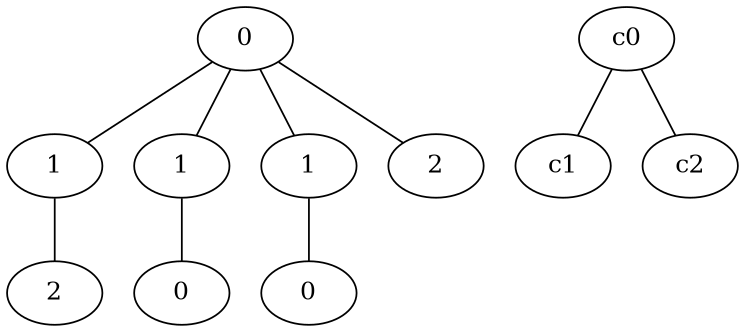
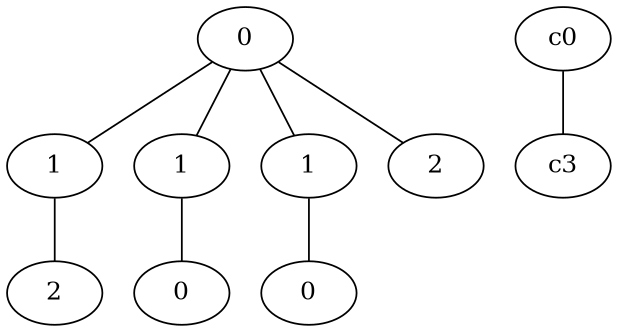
node "c1": removed
node "c2": label "c2" -> "c3"
